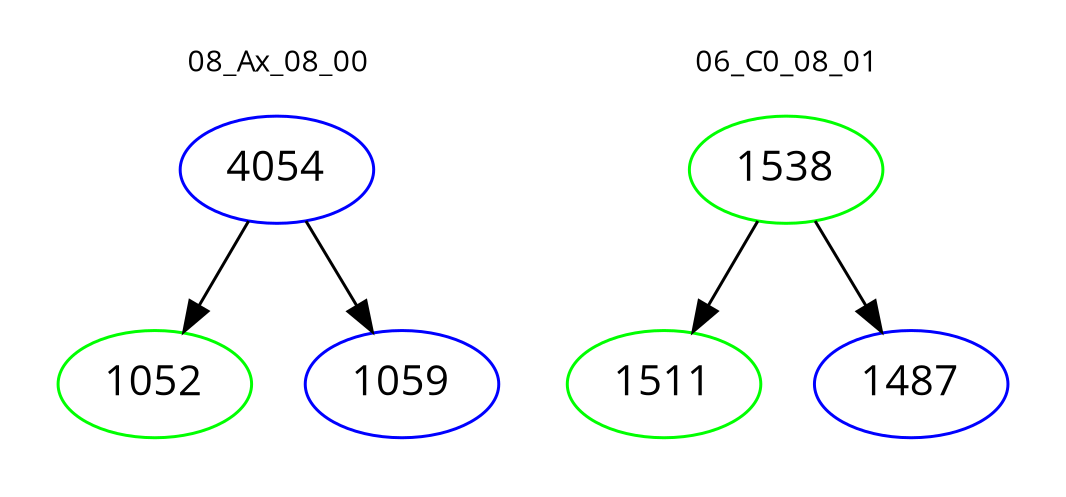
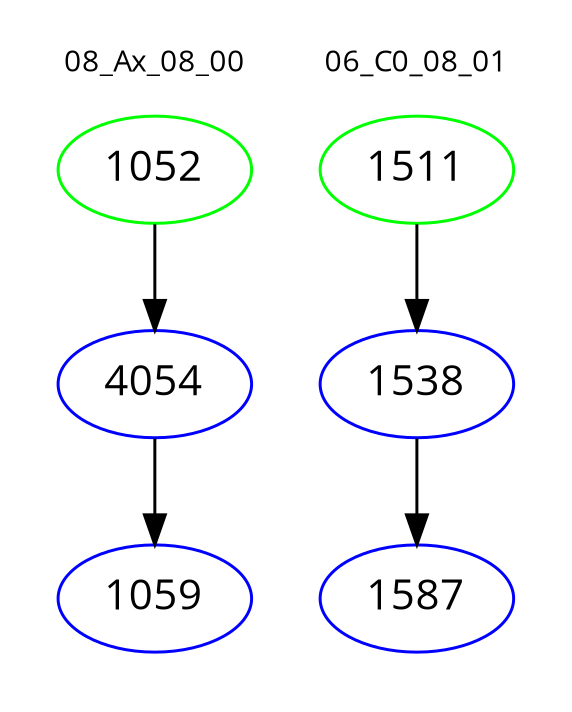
node "1538": color green -> blue
edge "4054" -> "1052": reversed
edge "1538" -> "1511": reversed
node "1487": label "1487" -> "1587"
